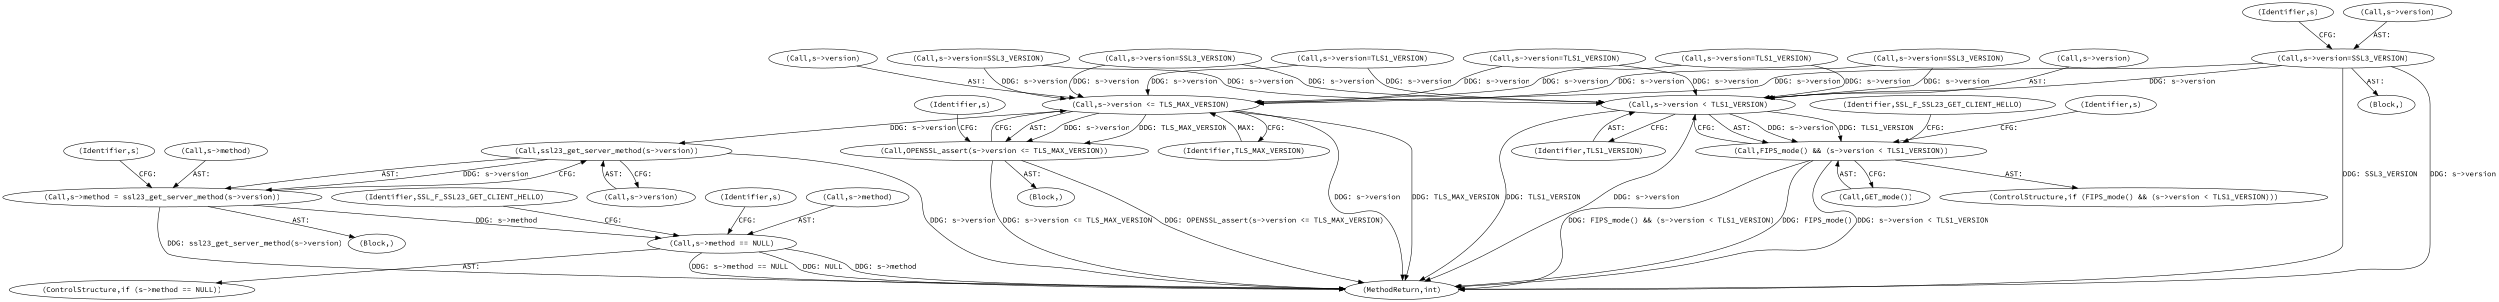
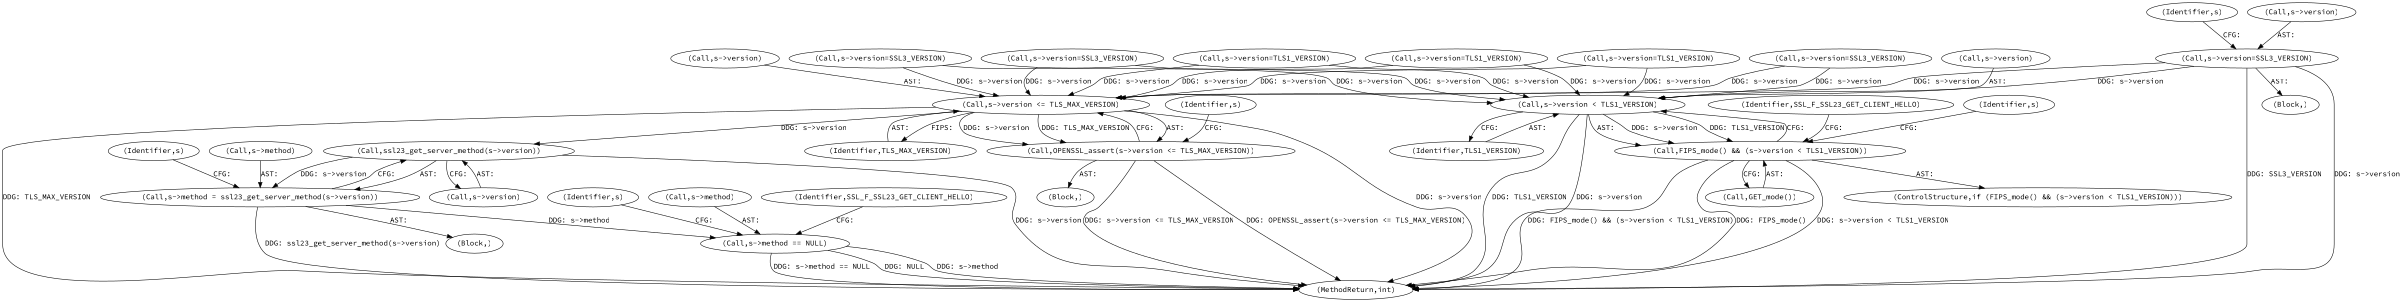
edge "(Identifier,TLS_MAX_VERSION)" -> "(Call,s->version <= TLS_MAX_VERSION)": label "MAX: " -> "AST: "
edge "(Call,s->version <= TLS_MAX_VERSION)" -> "(Identifier,TLS_MAX_VERSION)": label "CFG: " -> "FIPS: "
node "(ControlStructure,if (s->method == NULL))": removed
